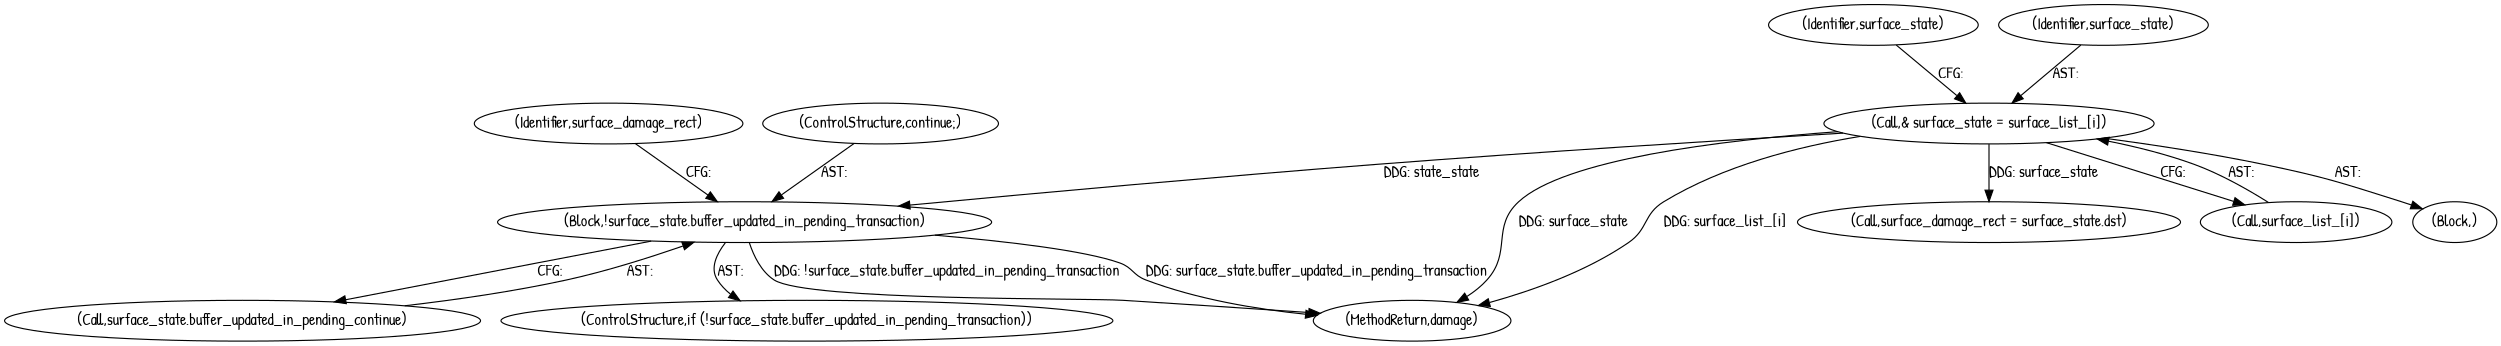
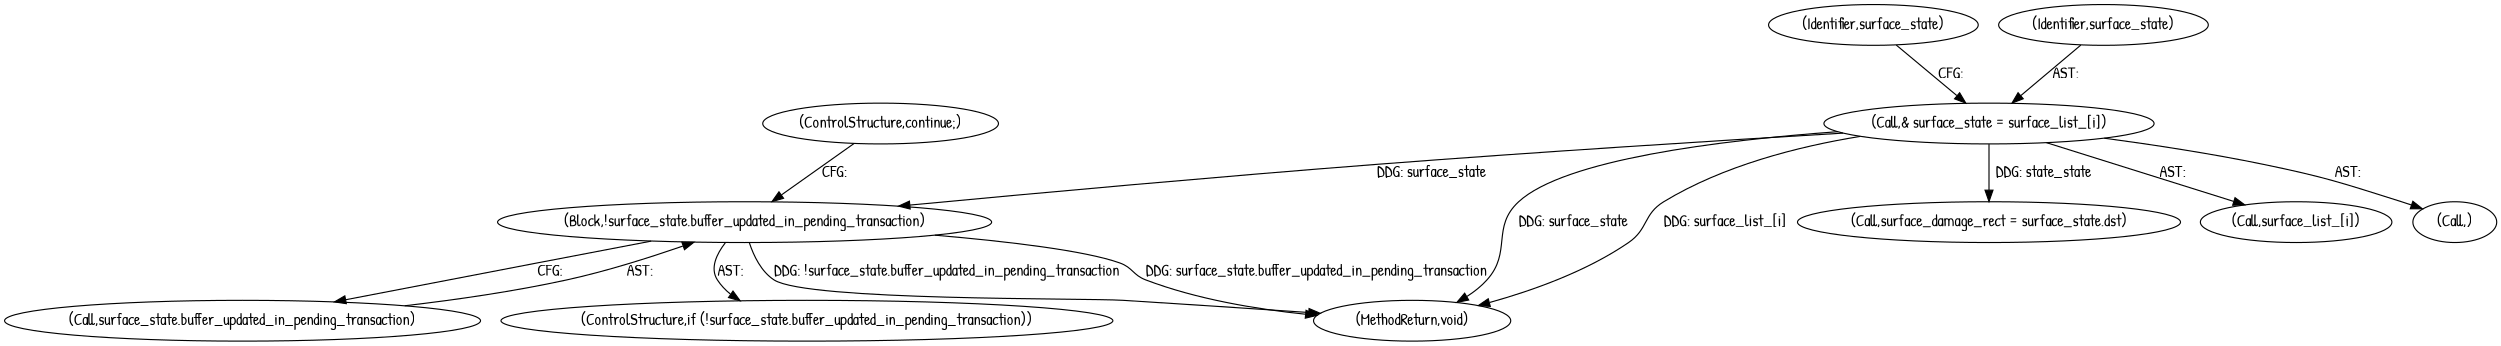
node "(Identifier,surface_damage_rect)": removed
edge "(Call,surface_list_[i])" -> "(Call,& surface_state = surface_list_[i])": removed, label "AST:"
edge "(ControlStructure,continue;)" -> "(Block,!surface_state.buffer_updated_in_pending_transaction)": label "AST: " -> "CFG: "
edge "(Call,& surface_state = surface_list_[i])" -> "(Block,!surface_state.buffer_updated_in_pending_transaction)": label "DDG: state_state" -> "DDG: surface_state"
edge "(Call,& surface_state = surface_list_[i])" -> "(Call,surface_damage_rect = surface_state.dst)": label "DDG: surface_state" -> "DDG: state_state"
edge "(Call,& surface_state = surface_list_[i])" -> "(Call,surface_list_[i])": label "CFG: " -> "AST: "
node "(Block,)": label "(Block,)" -> "(Call,)"
node "(Call,surface_state.buffer_updated_in_pending_continue)": label "(Call,surface_state.buffer_updated_in_pending_continue)" -> "(Call,surface_state.buffer_updated_in_pending_transaction)"
node "(MethodReturn,damage)": label "(MethodReturn,damage)" -> "(MethodReturn,void)"
